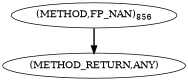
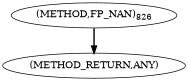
node "(METHOD,FP_NAN)": text "856" -> "826"
